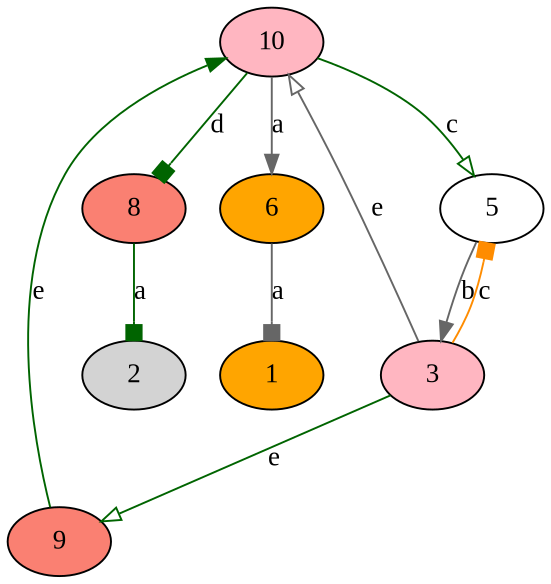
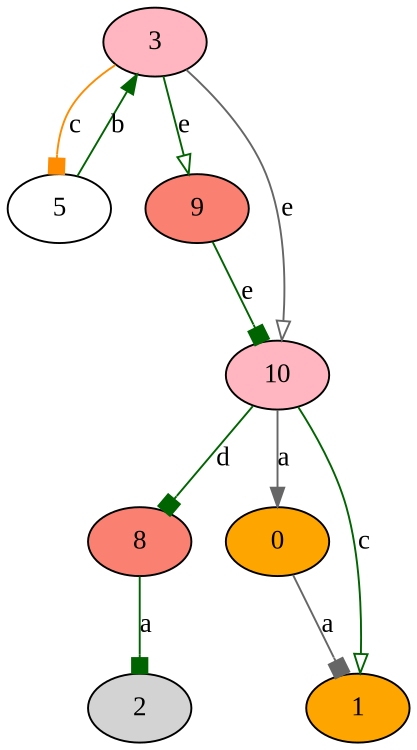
edge "10" -> "5": now "10" -> "1"
node "6": label "6" -> "0"
edge "9" -> "10": arrowhead normal -> box
edge "5" -> "3": color gray40 -> darkgreen
